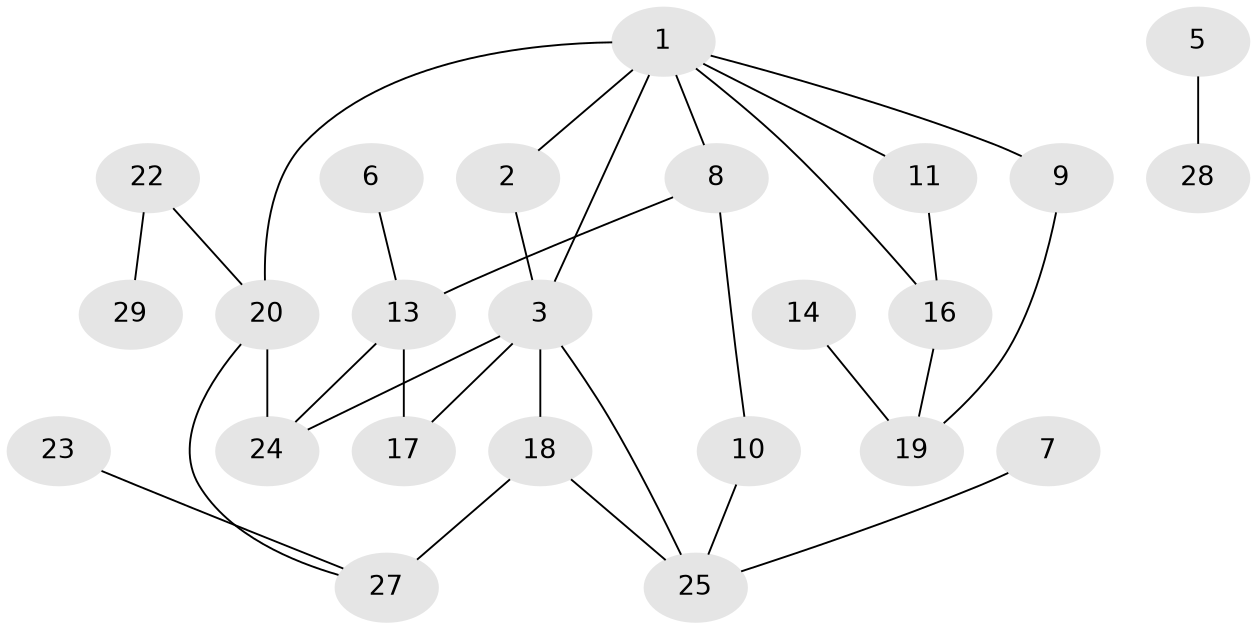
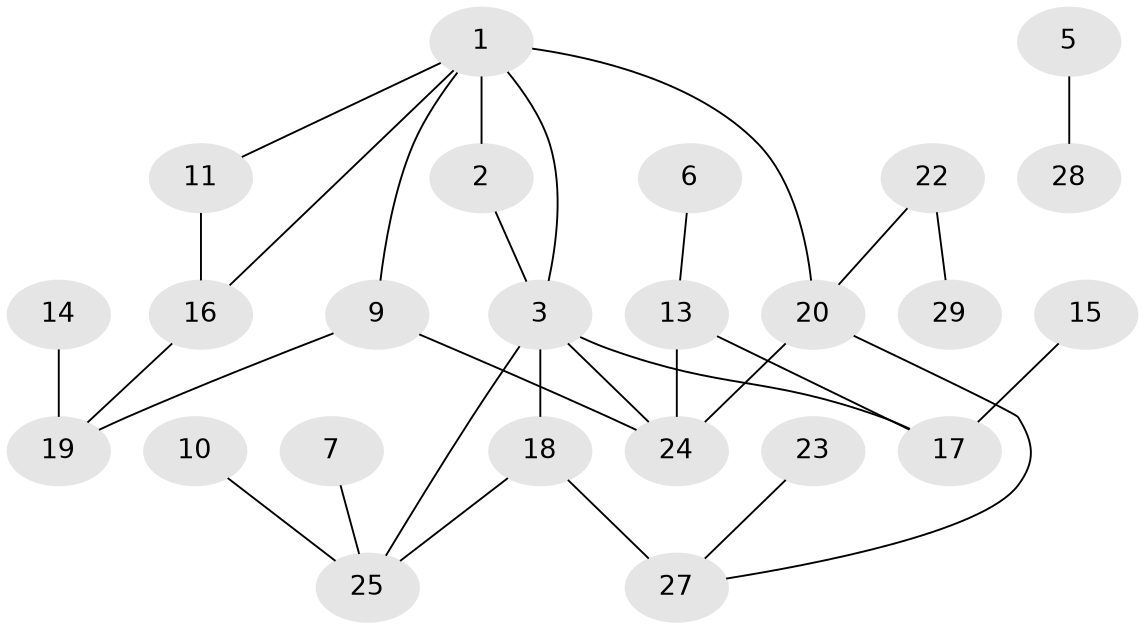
node "8": removed
node "15": added
edge "9" -- "24": added
